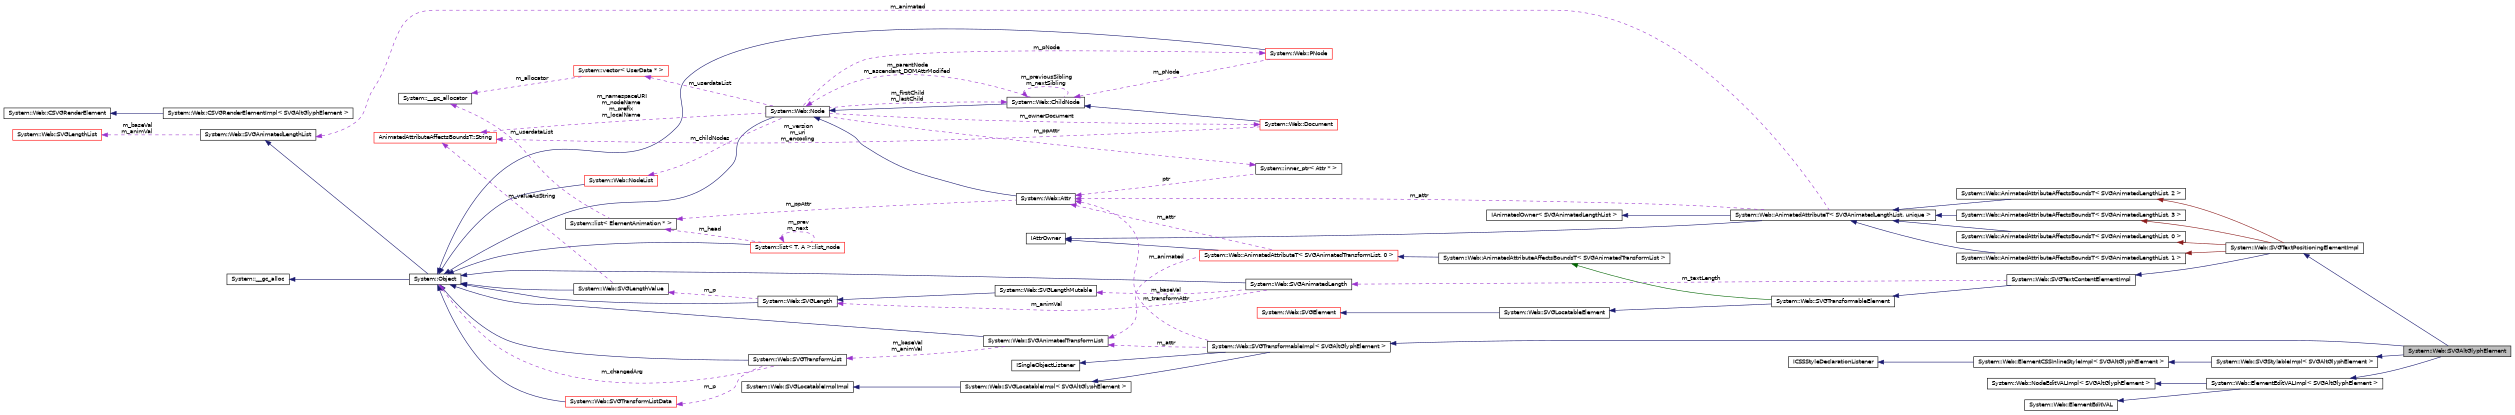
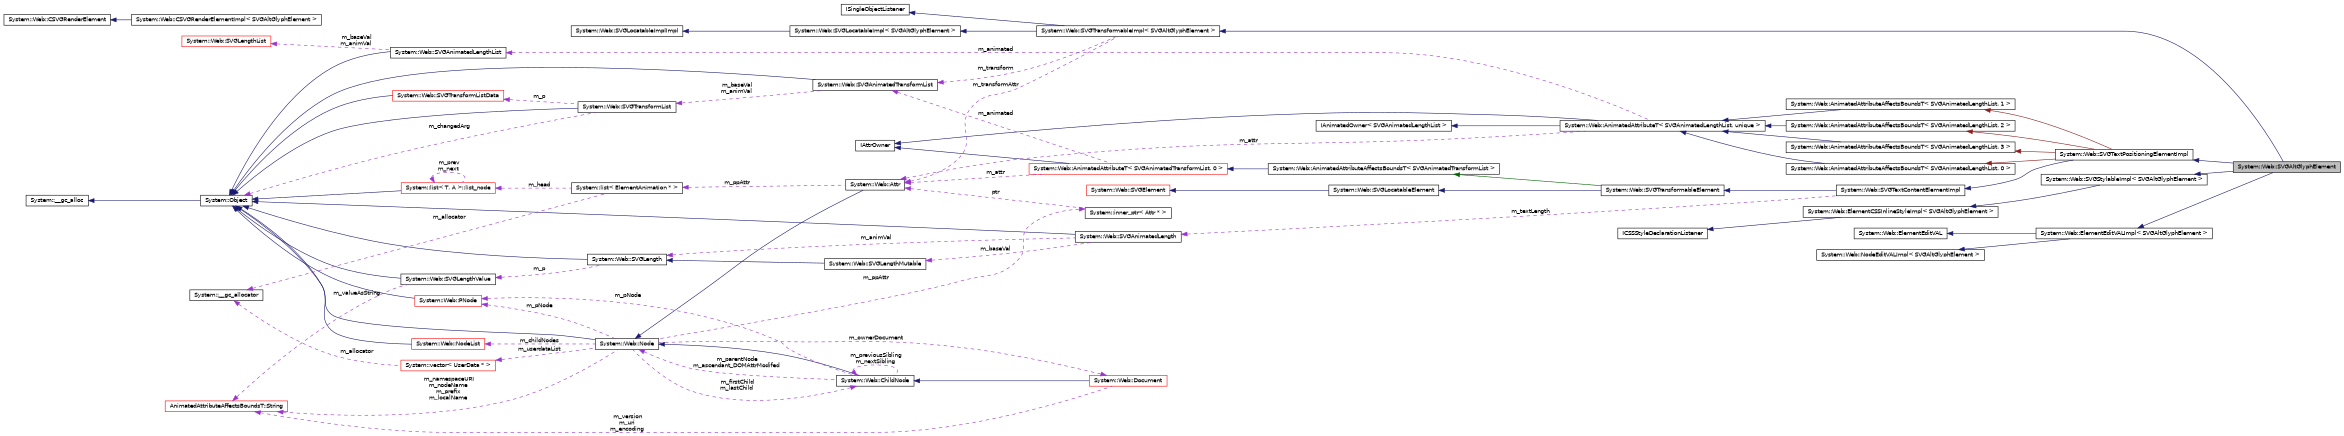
edge "System::Web::PNode" -> "System::Web::ChildNode": reversed
edge "System::list< ElementAnimation * >" -> "System::__gc_allocator": label " m_userdataList" -> " m_allocator"
edge "System::Object" -> "System::Web::SVGAnimatedLengthList": reversed
edge "System::list< T, A >::list_node" -> "System::list< ElementAnimation * >": reversed
edge "System::Web::SVGTransformableImpl< SVGAltGlyphElement >" -> "System::Web::SVGAnimatedTransformList": label " m_attr" -> " m_transform"
